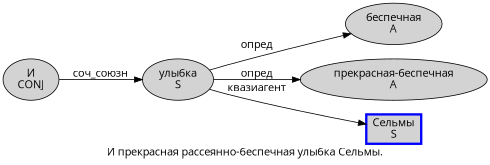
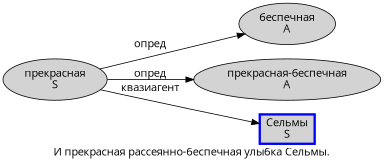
node "И CONJ": removed
node "улыбка S": label "улыбка S" -> "прекрасная S"
